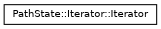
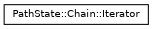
node "PathState::Iterator::Iterator": label "PathState::Iterator::Iterator" -> "PathState::Chain::Iterator"
